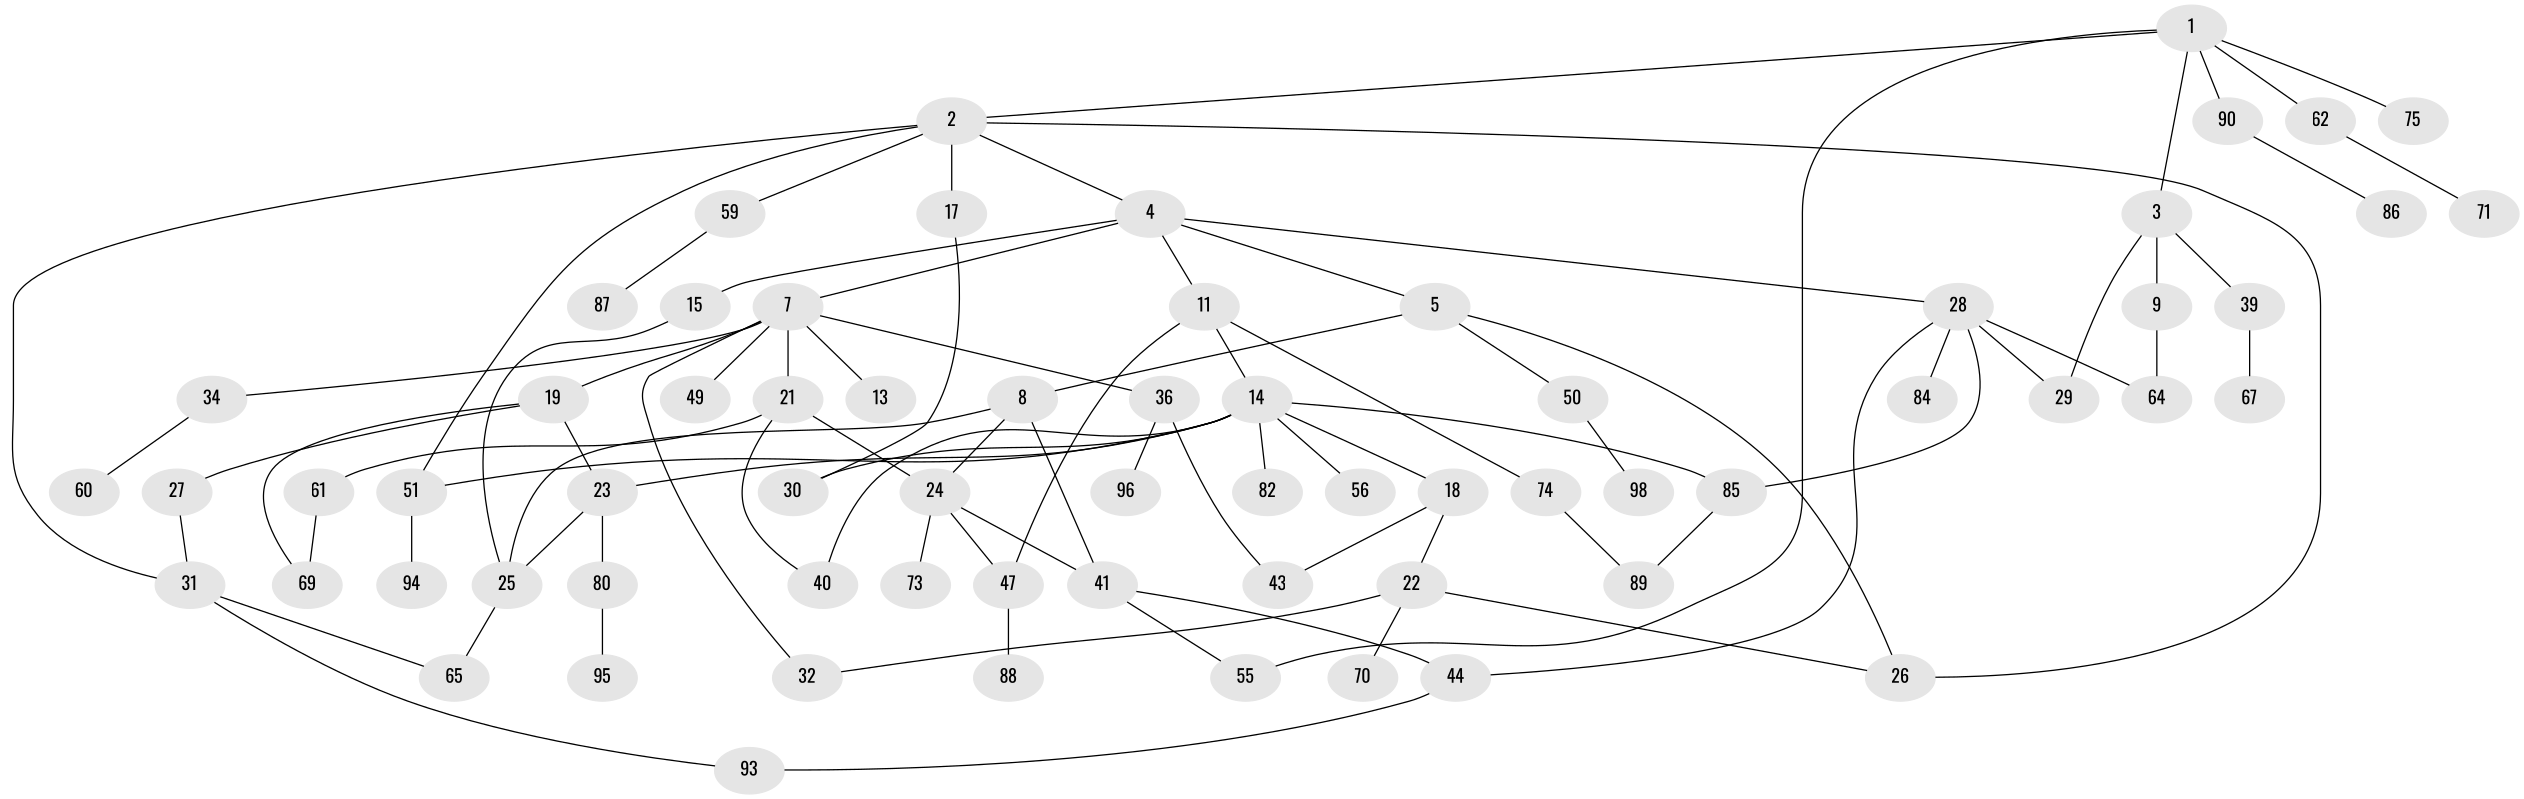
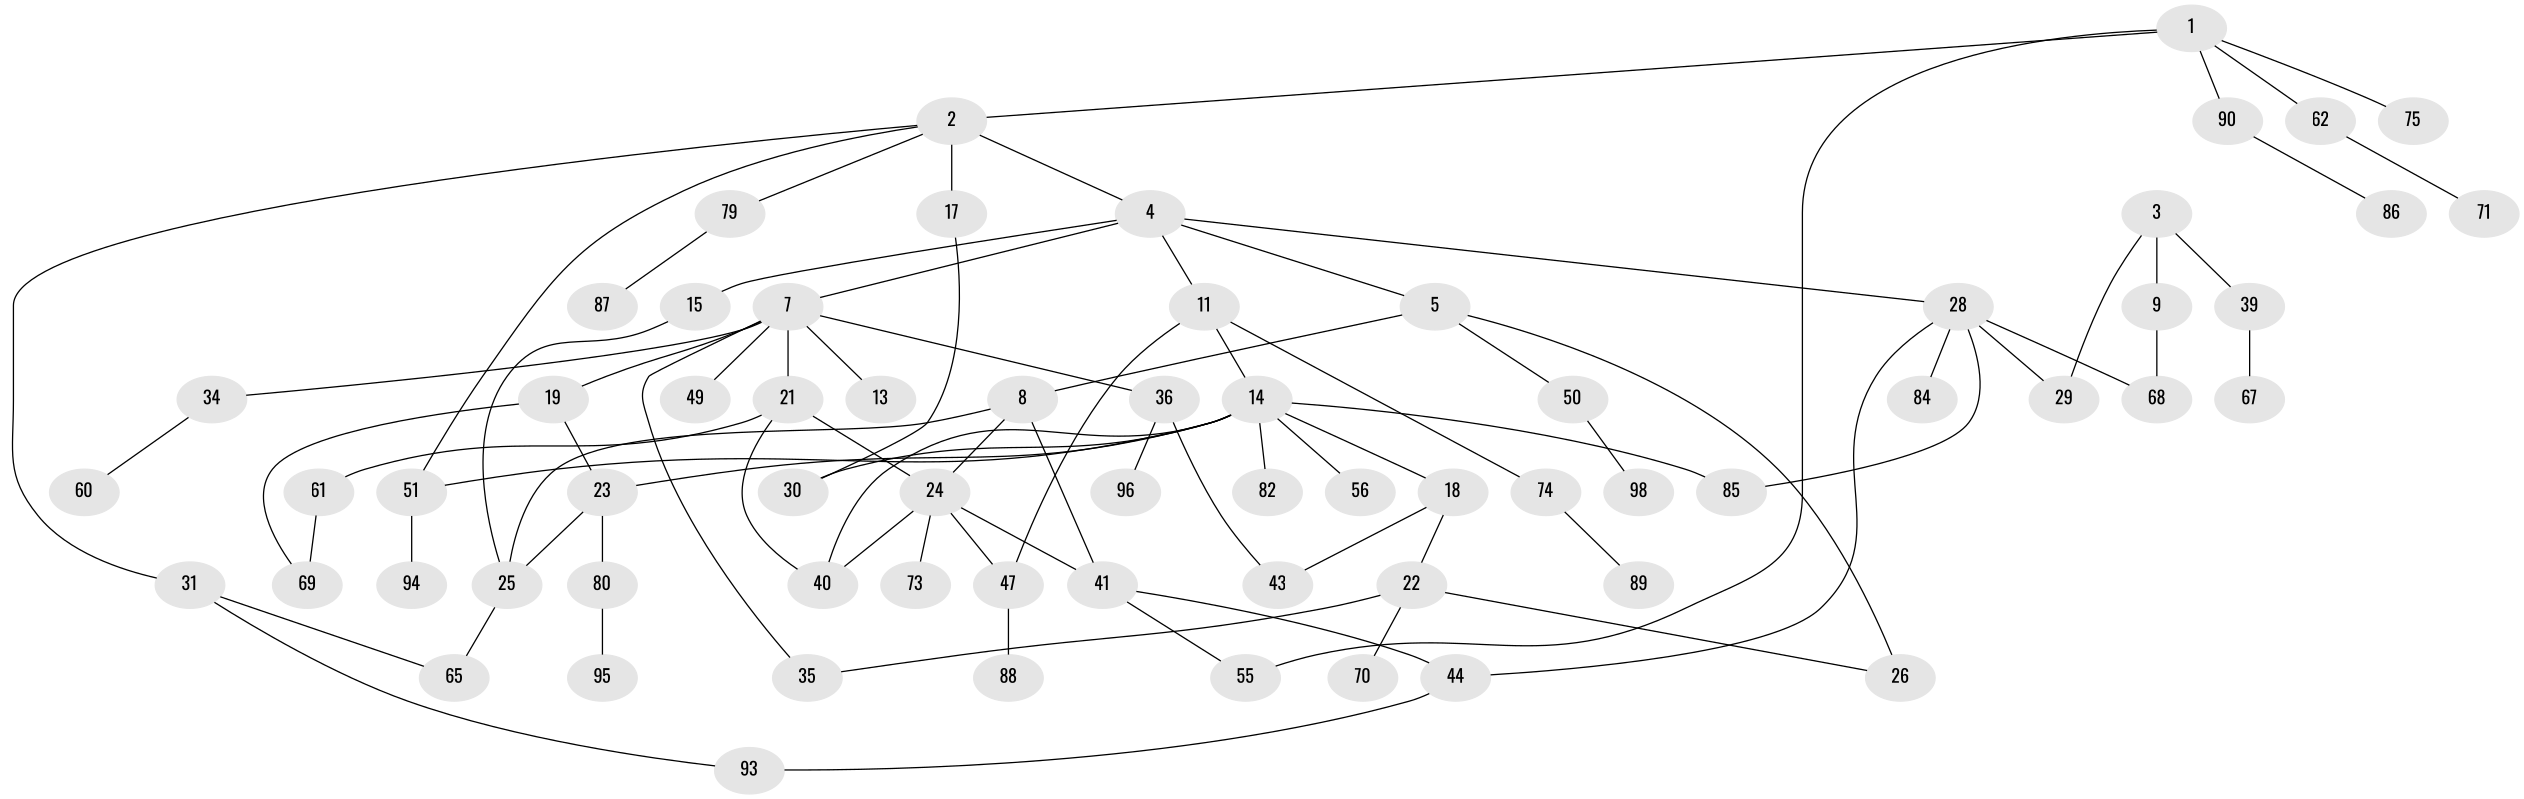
edge "1" -- "3": removed
edge "2" -- "26": removed
node "59": label "59" -> "79"
node "64": label "64" -> "68"
node "27": removed
edge "24" -- "40": added
edge "85" -- "89": removed
node "32": label "32" -> "35"
